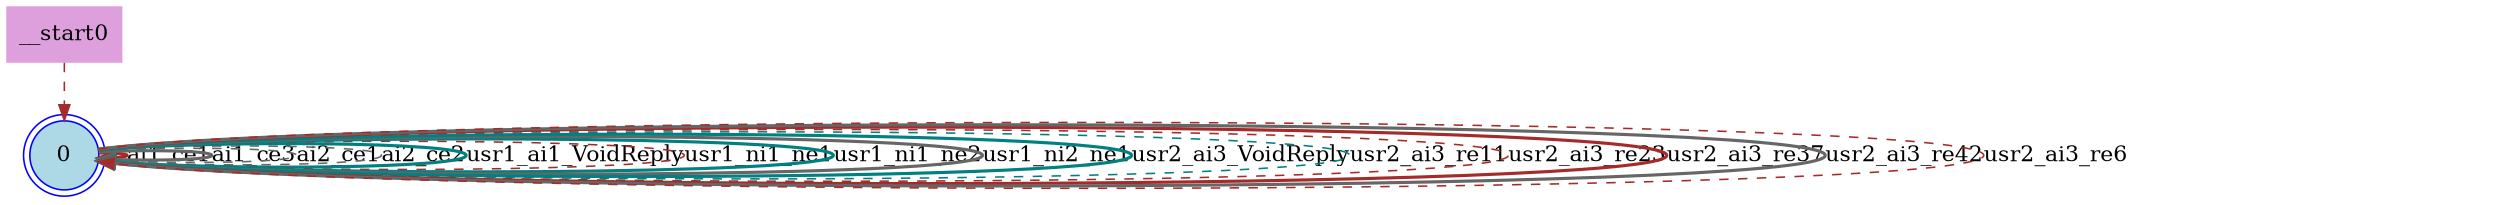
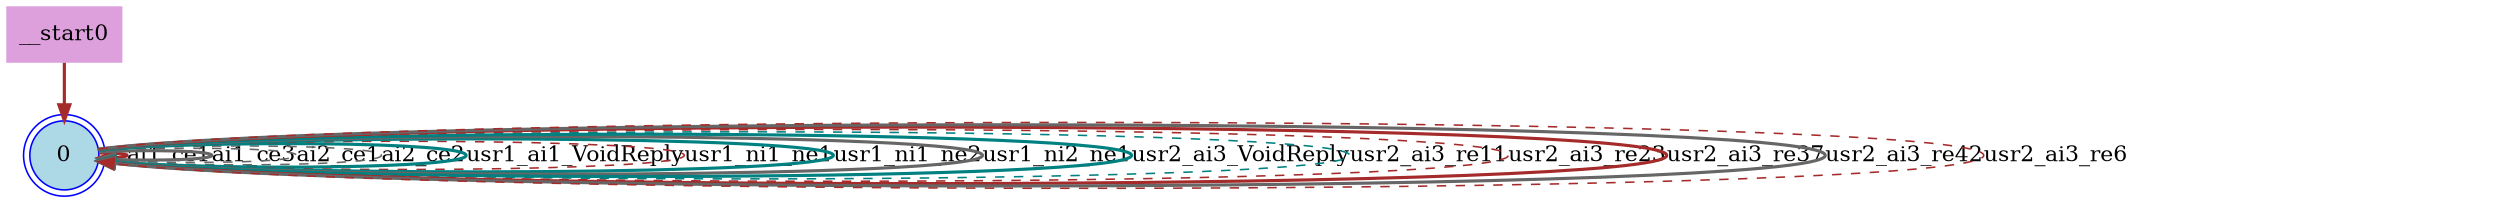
edge "__start0" -> "0": style dashed -> bold
